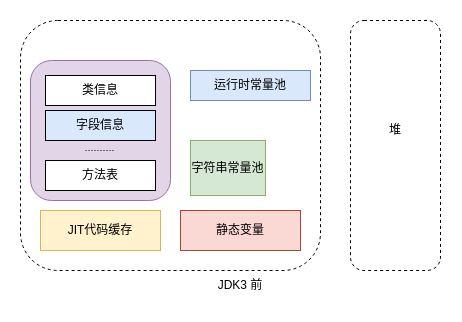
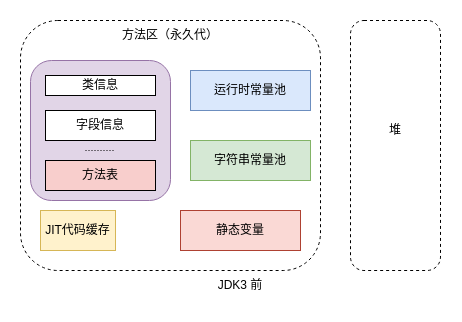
node "方法区（永久代）": added
node "运行时常量池": size 120x30 -> 120x40
node "类信息": size 110x30 -> 110x20
node "字段信息": fillcolor #dae8fc -> #ffffff
node "字符串常量池": size 75x55 -> 120x40
node "方法表": fillcolor #ffffff -> #f8cecc
node "JIT代码缓存": size 120x40 -> 75x40
